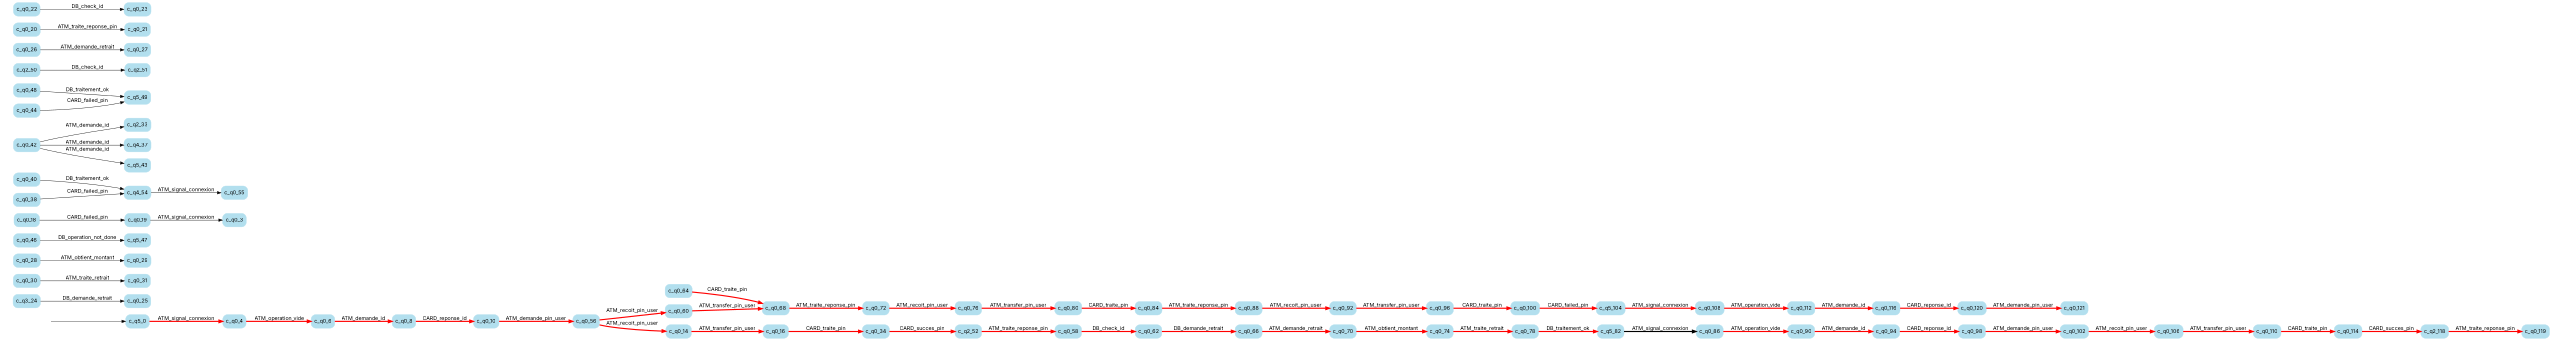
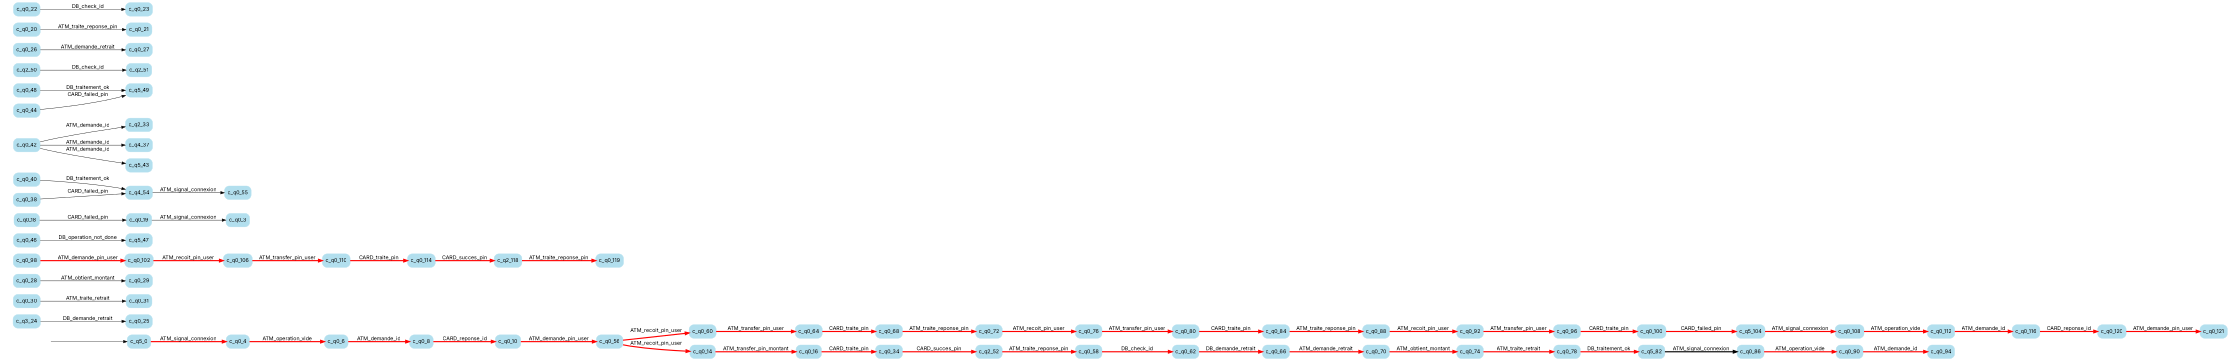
edge "c_q0_60" -> "c_q0_68": now "c_q0_60" -> "c_q0_64"
edge "c_q0_14" -> "c_q0_16": label "ATM_transfer_pin_user" -> "ATM_transfer_pin_montant"
edge "c_q0_94" -> "c_q0_98": removed, label "CARD_reponse_id"
